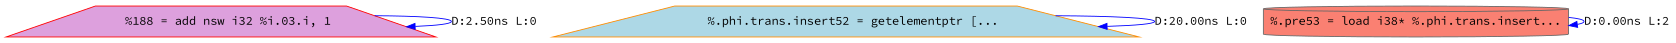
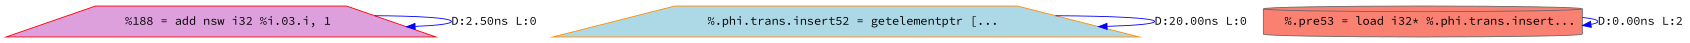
node "%.pre53 = load i38* %.phi.trans.insert...": label "%.pre53 = load i38* %.phi.trans.insert..." -> "%.pre53 = load i32* %.phi.trans.insert..."
